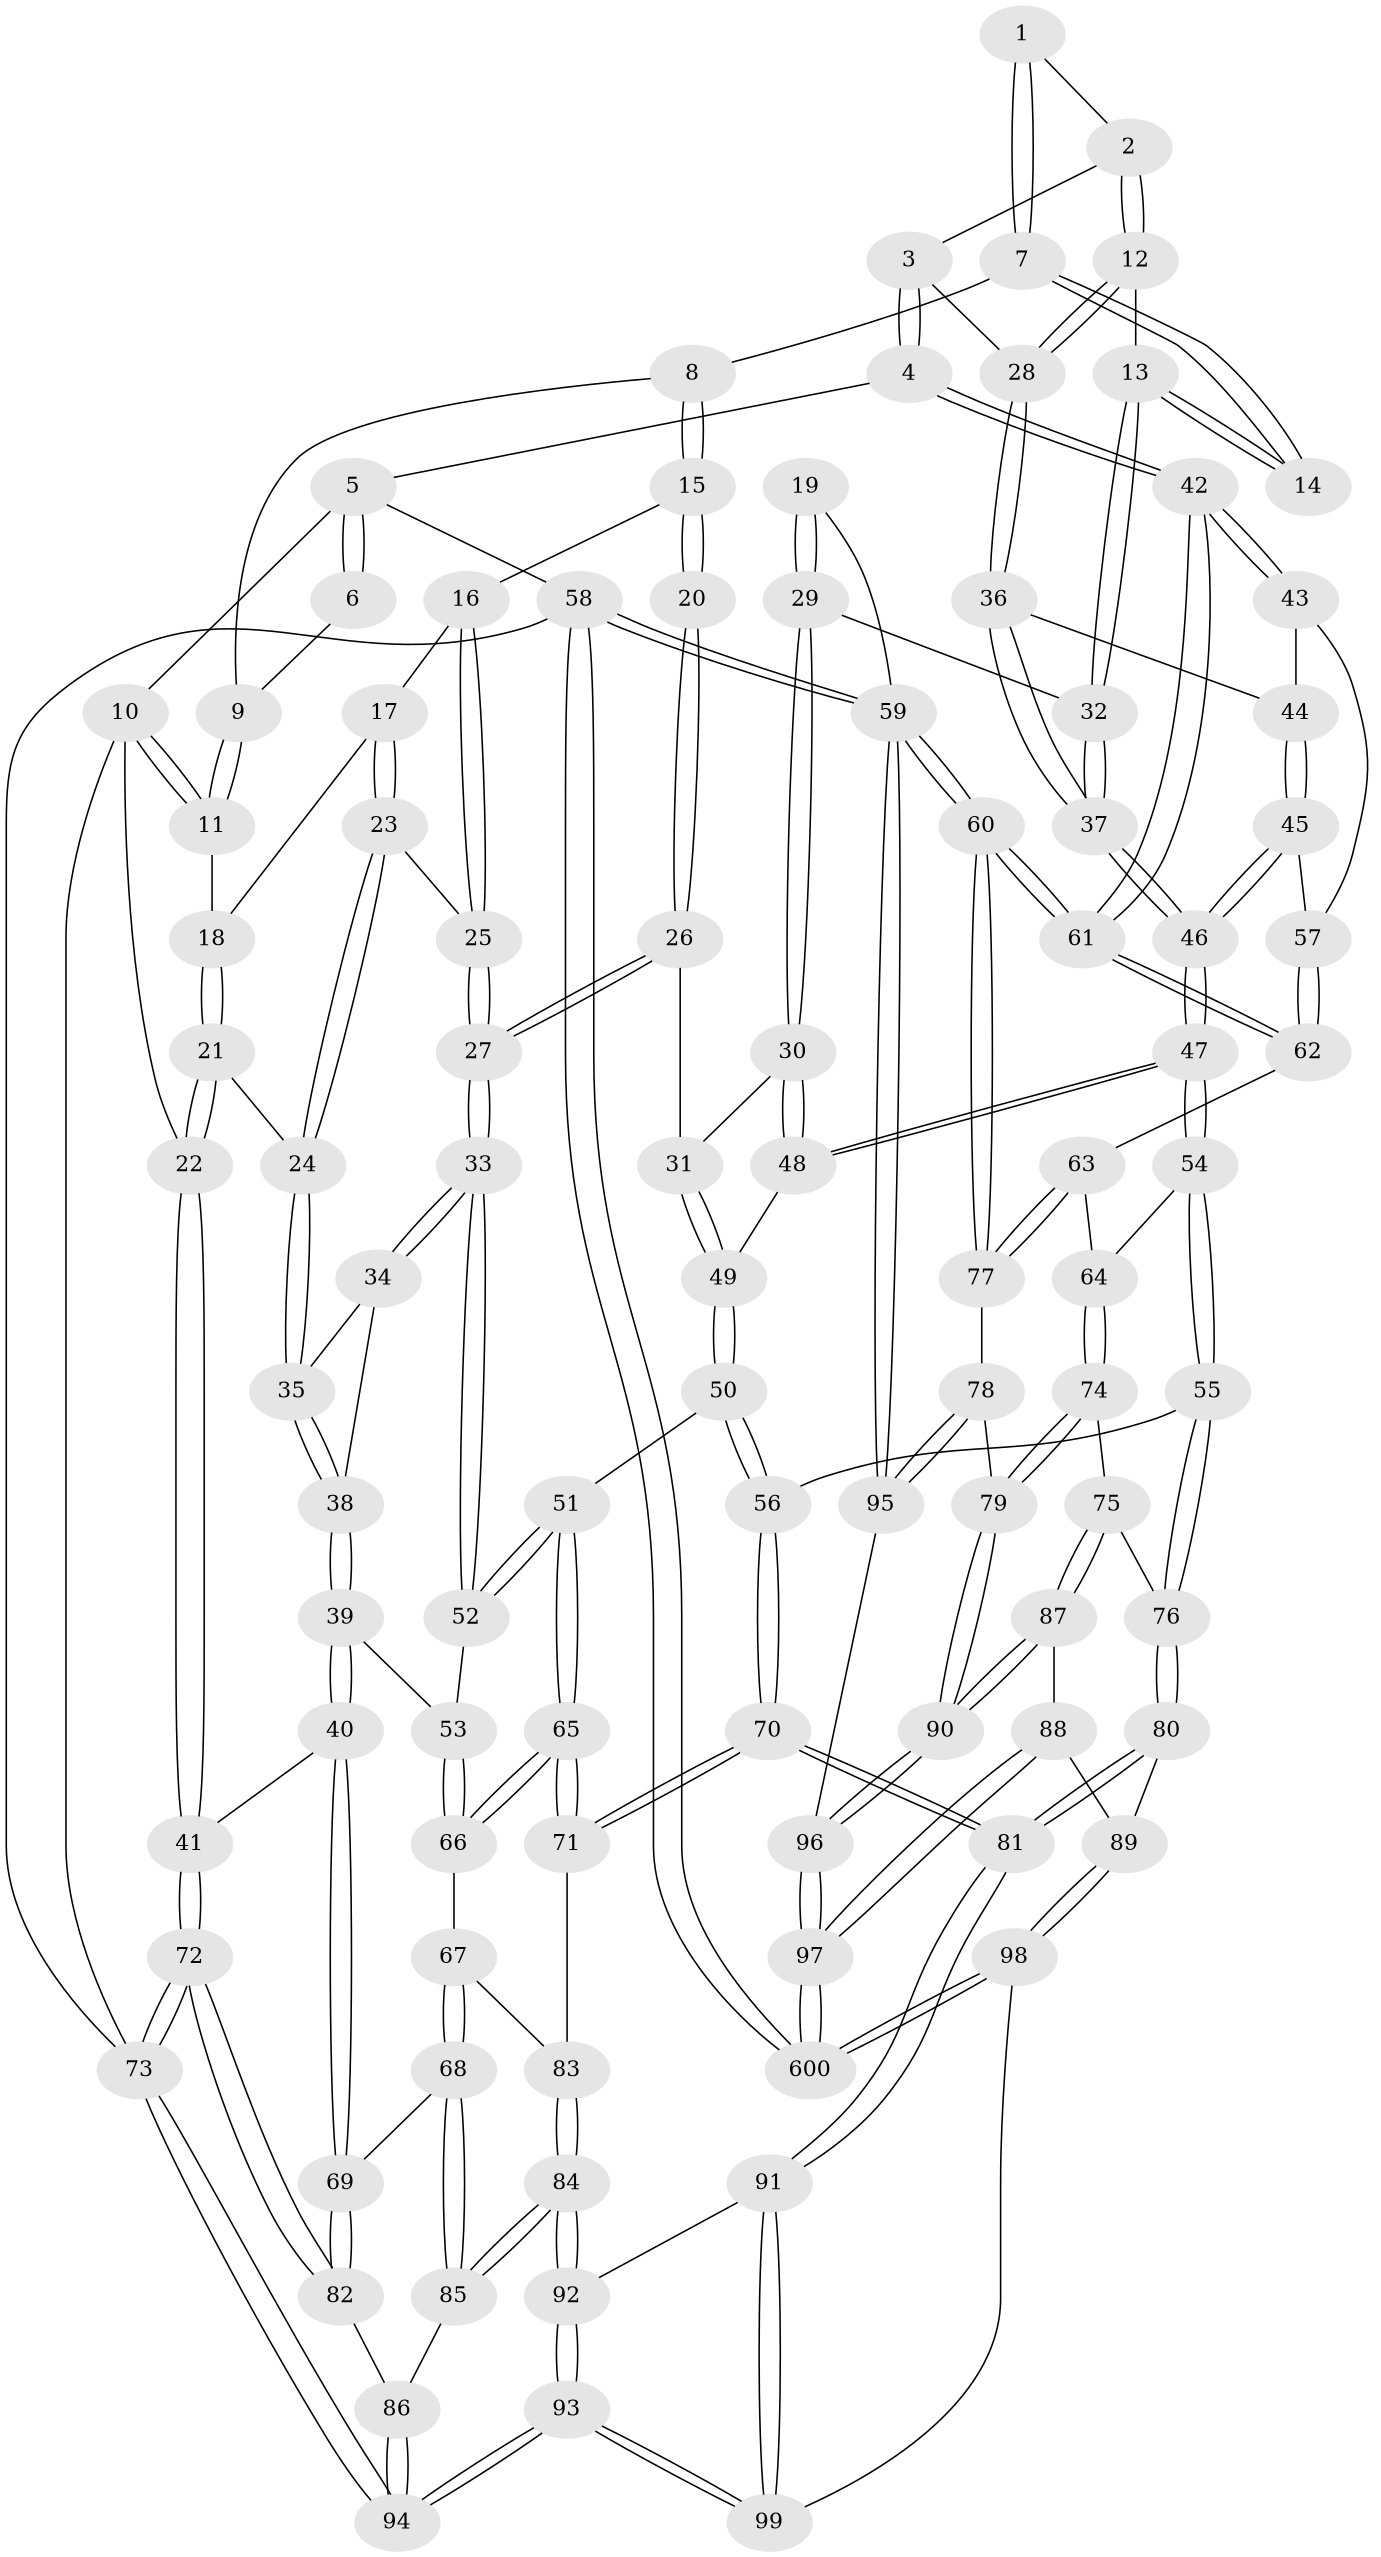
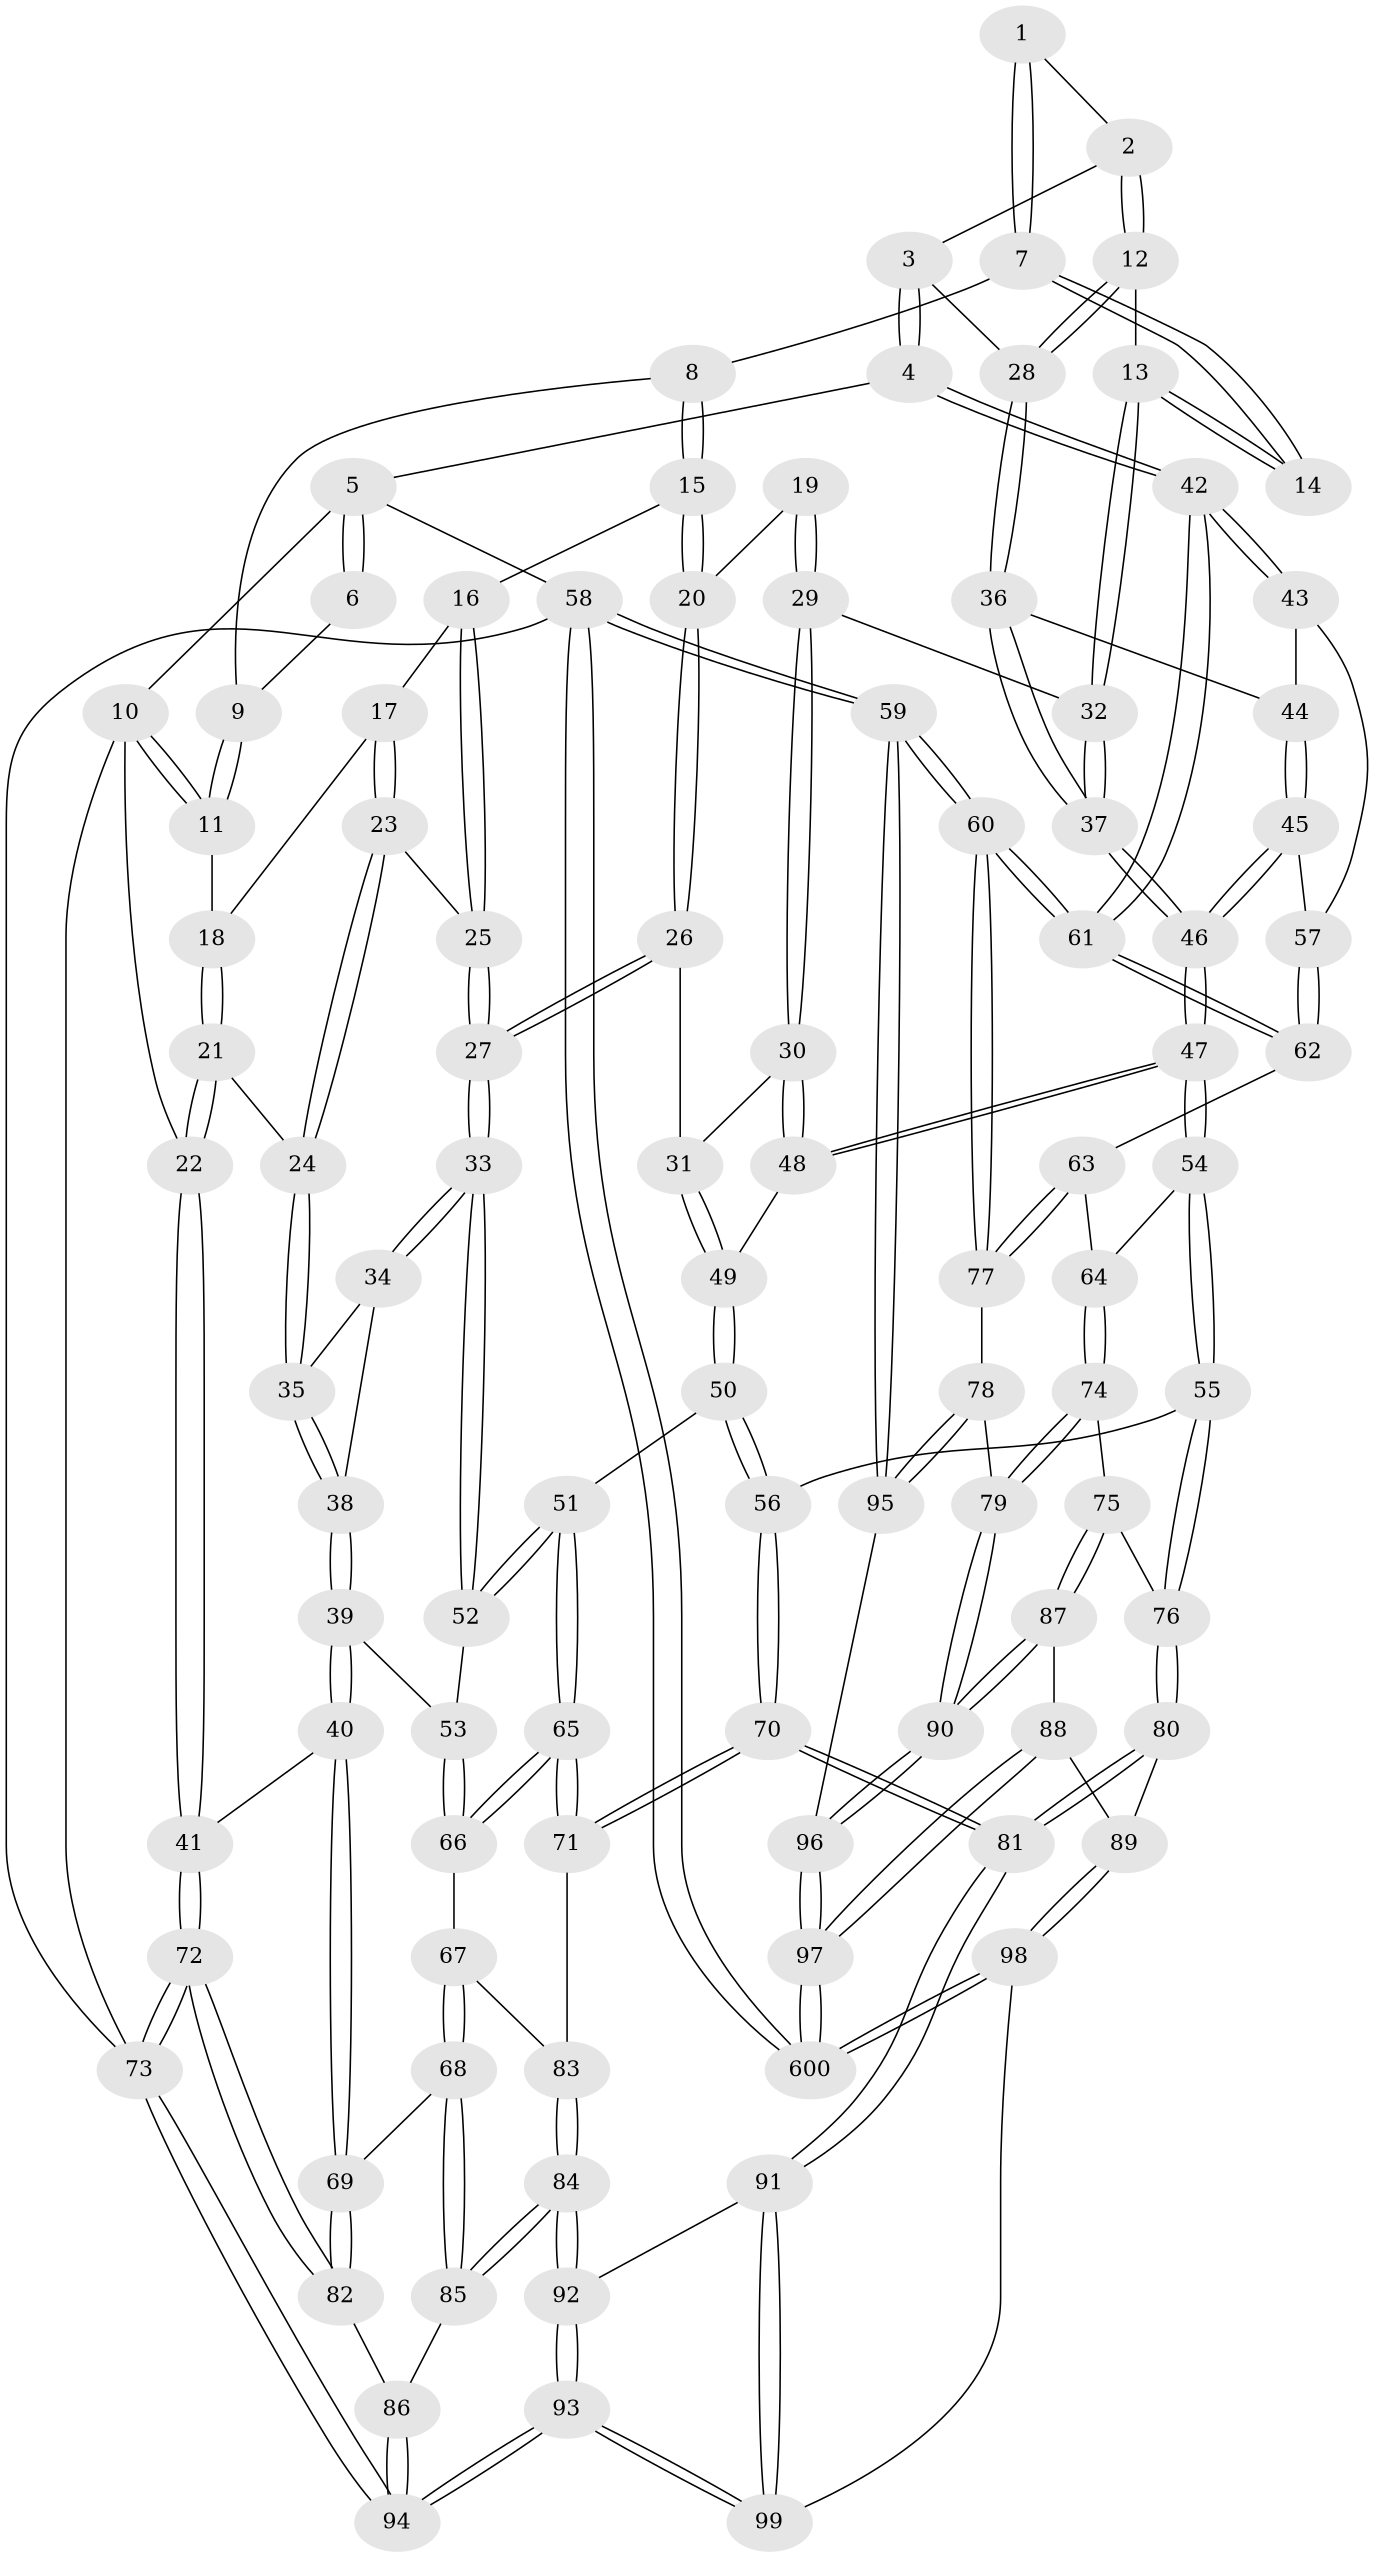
edge "19" -- "59": now "19" -- "20"
